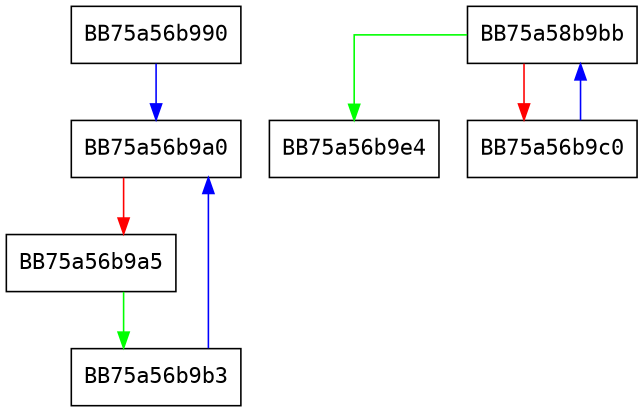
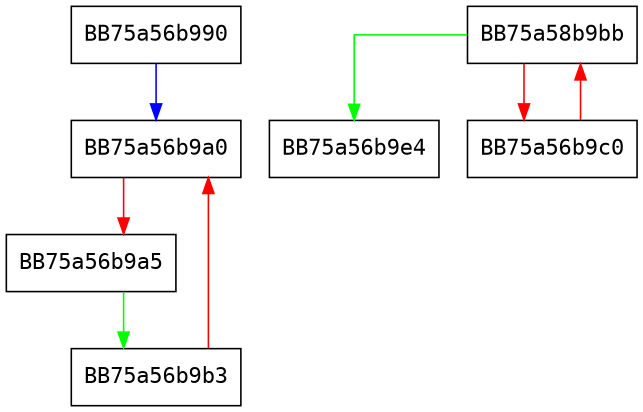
edge "BB75a56b9c0" -> "BB75a58b9bb": color blue -> red
edge "BB75a56b9b3" -> "BB75a56b9a0": color blue -> red
